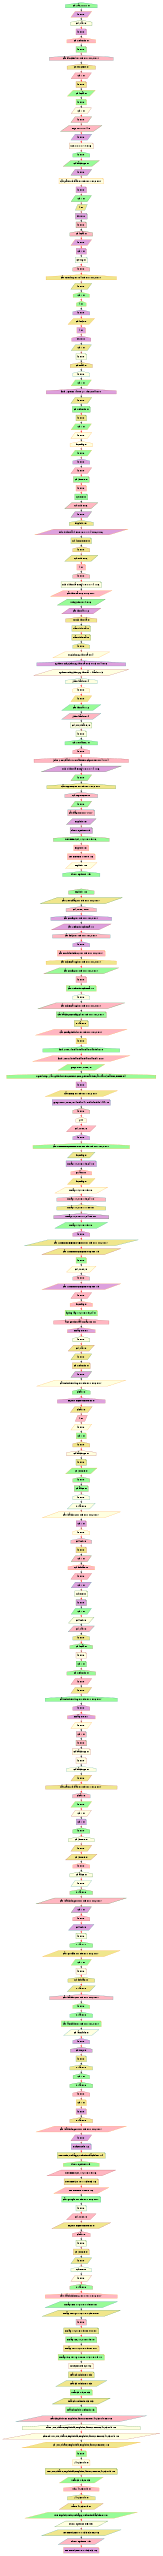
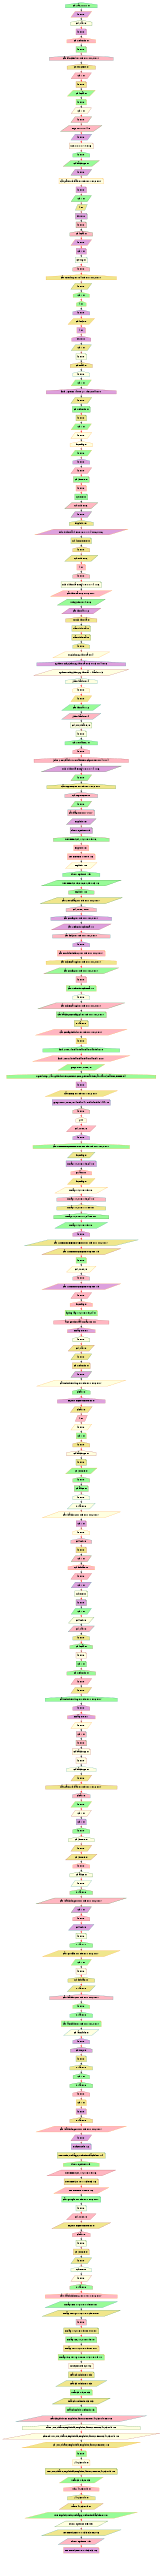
node "set LHOST 192.168.129.103 V6": added
node "nmap 172.18.1.1/24 A0 A1": fillcolor plum -> palegreen
edge "msfconsole V2" -> "use unix/webapp/webmin_backdoor V4": removed
